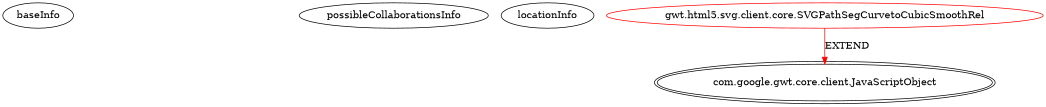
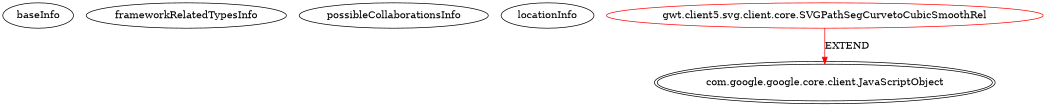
node "frameworkRelatedTypesInfo": added
node "gwt.html5.svg.client.core.SVGPathSegCurvetoCubicSmoothRel": label "gwt.html5.svg.client.core.SVGPathSegCurvetoCubicSmoothRel" -> "gwt.client5.svg.client.core.SVGPathSegCurvetoCubicSmoothRel"
node "com.google.gwt.core.client.JavaScriptObject": label "com.google.gwt.core.client.JavaScriptObject" -> "com.google.google.core.client.JavaScriptObject"
